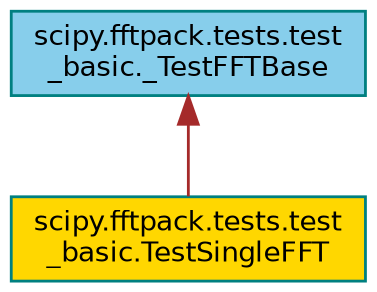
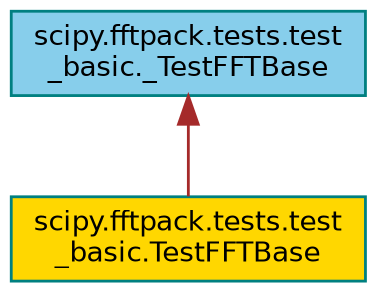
node "scipy.fftpack.tests.test _basic.TestSingleFFT": label "scipy.fftpack.tests.test _basic.TestSingleFFT" -> "scipy.fftpack.tests.test _basic.TestFFTBase"
